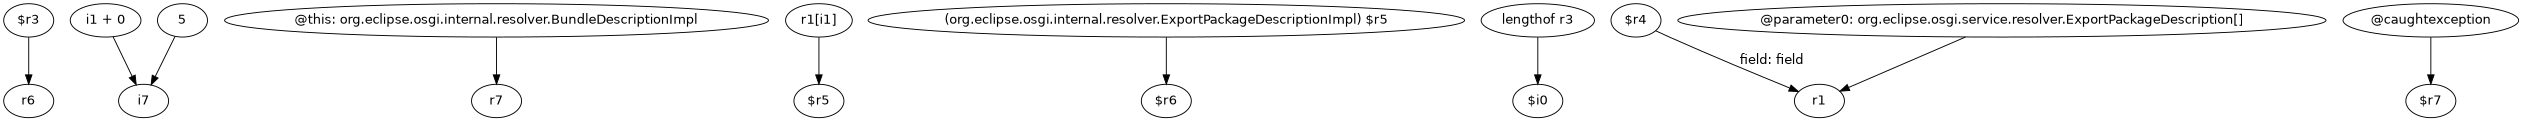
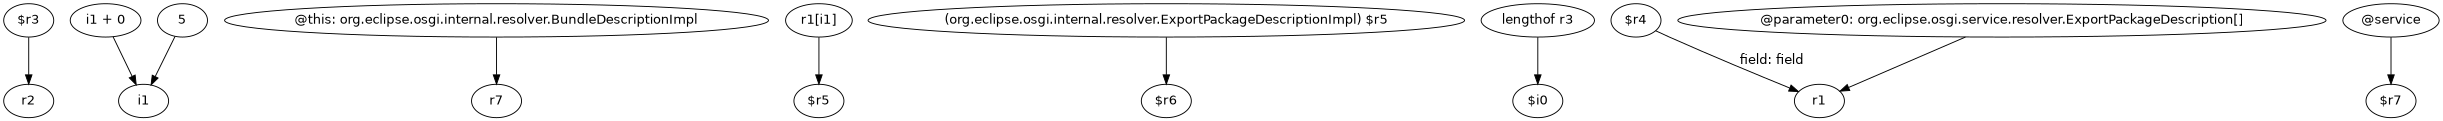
node "@caughtexception": label "@caughtexception" -> "@service"
node "r6": label "r6" -> "r2"
node "i7": label "i7" -> "i1"
